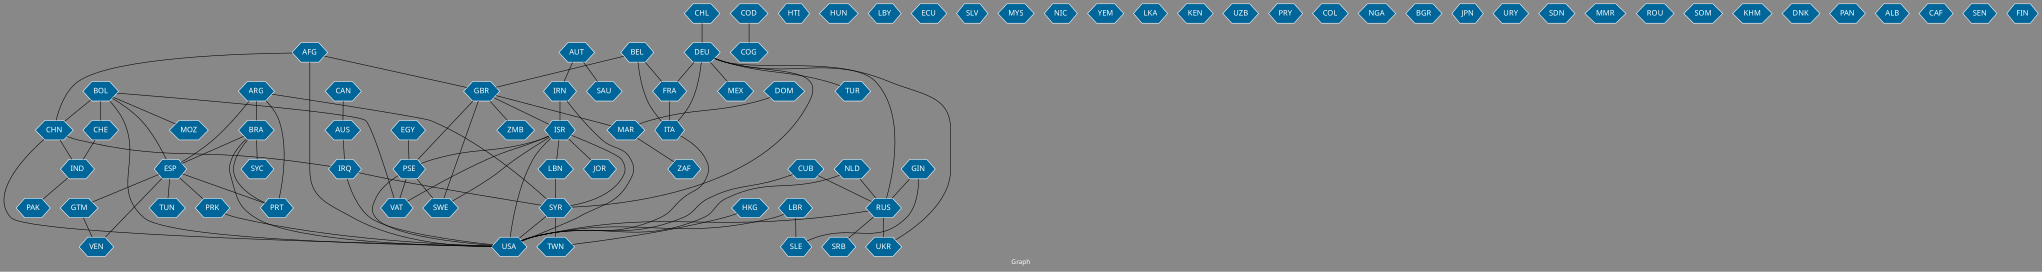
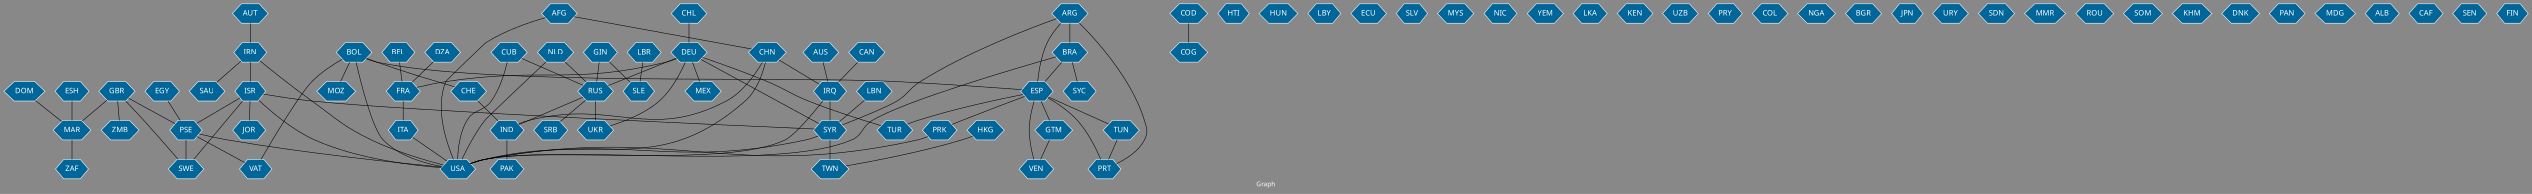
node "MDG": added
node "DZA": added
edge "AFG" -- "GBR": removed
edge "BEL" -- "GBR": removed
edge "AUT" -- "SAU": now "IRN" -- "SAU"
node "ESH": added
edge "BEL" -- "ITA": removed
edge "DEU" -- "ITA": removed
edge "ESP" -- "TUR": added
edge "BOL" -- "CHN": removed
edge "CAN" -- "AUS": now "CAN" -- "IRQ"
edge "GBR" -- "ISR": removed
edge "ISR" -- "LBN": removed
edge "ISR" -- "VAT": removed
edge "BRA" -- "PRT": now "TUN" -- "PRT"
edge "RUS" -- "USA": now "RUS" -- "IND"
edge "LBR" -- "USA": removed
